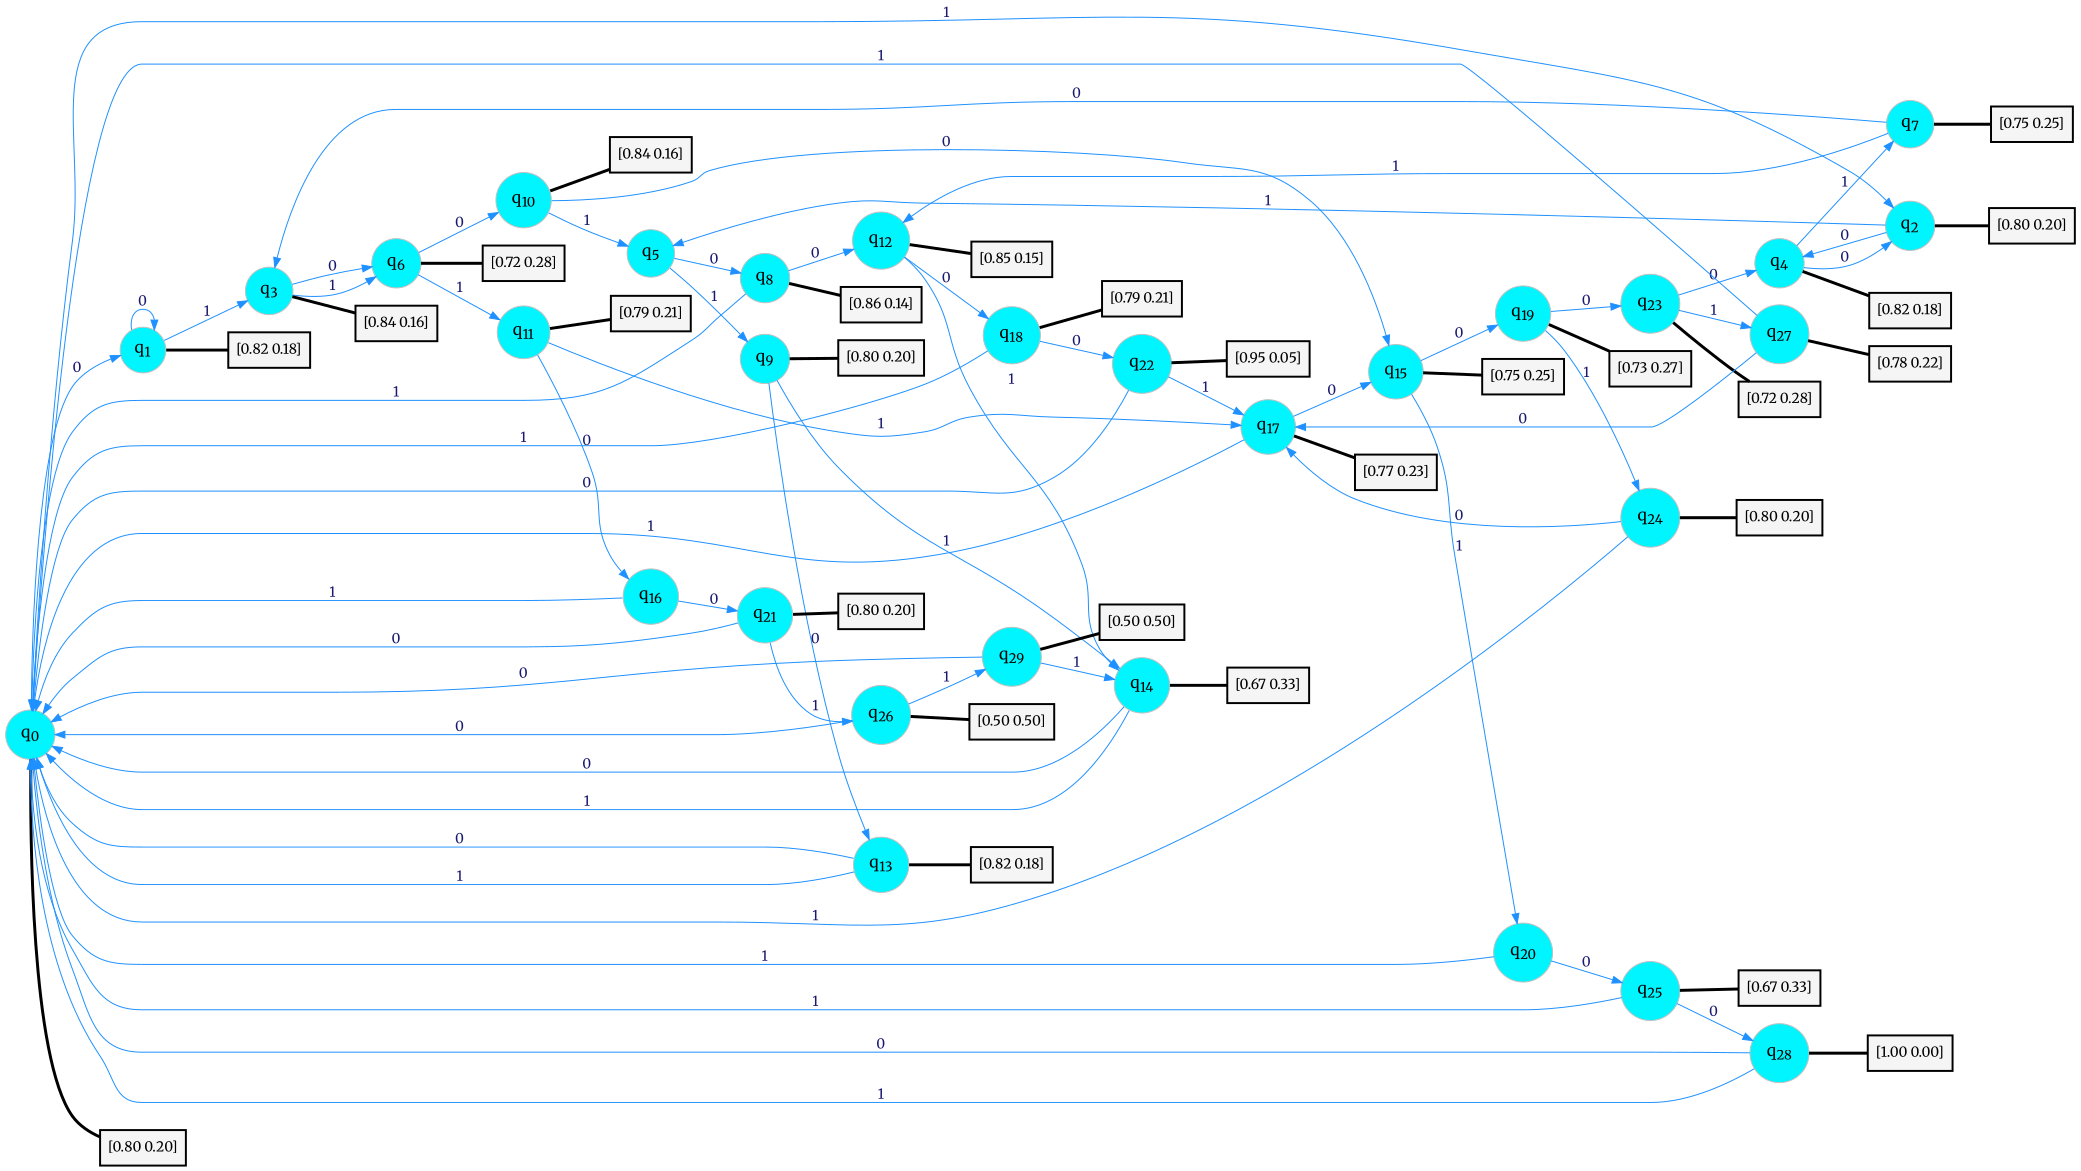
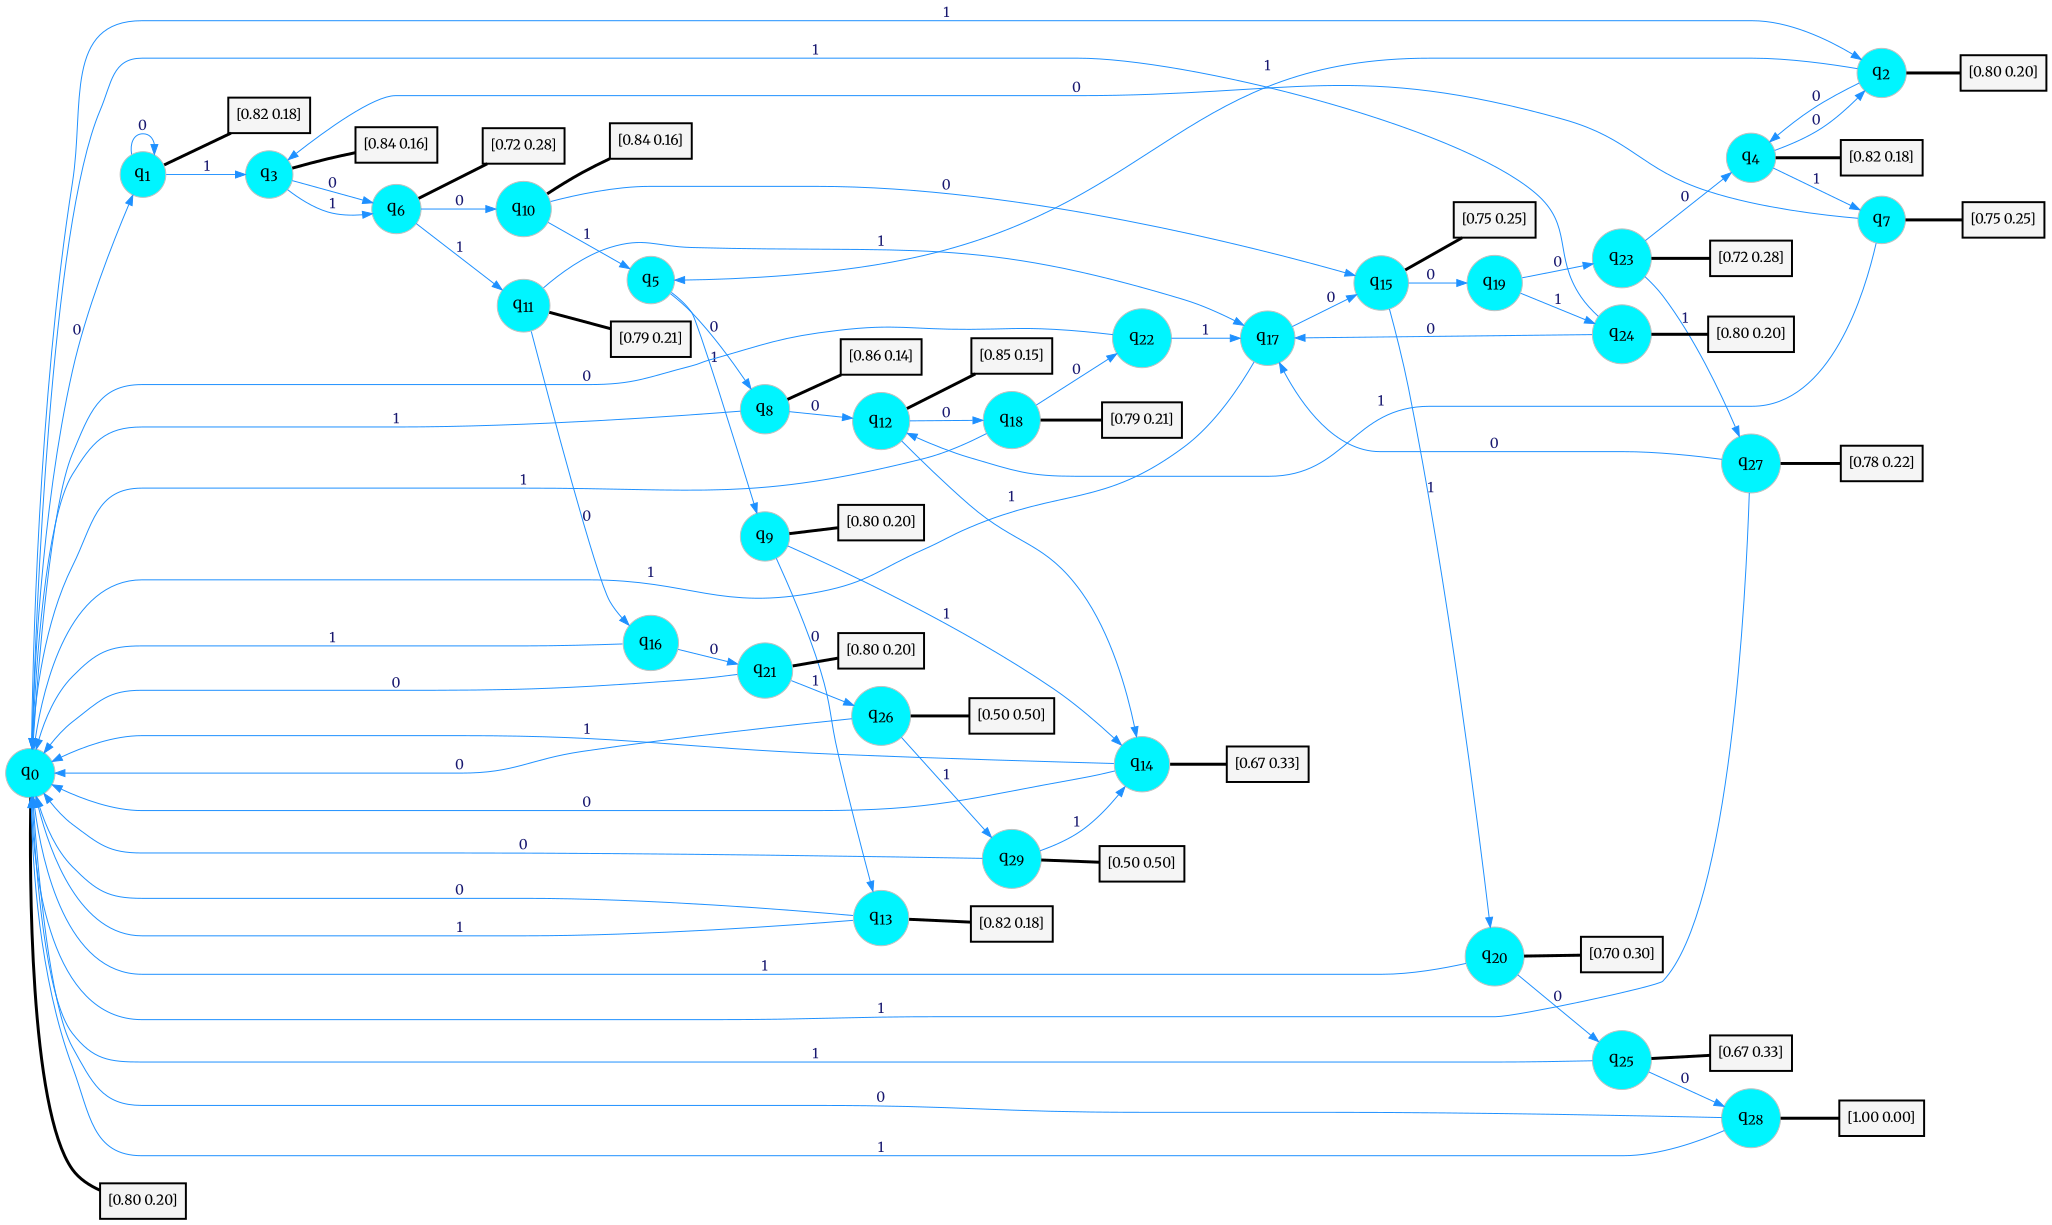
node "[0.95 0.05]": removed
node "[0.73 0.27]": removed
node "[0.77 0.23]": removed
node "[0.70 0.30]": added
